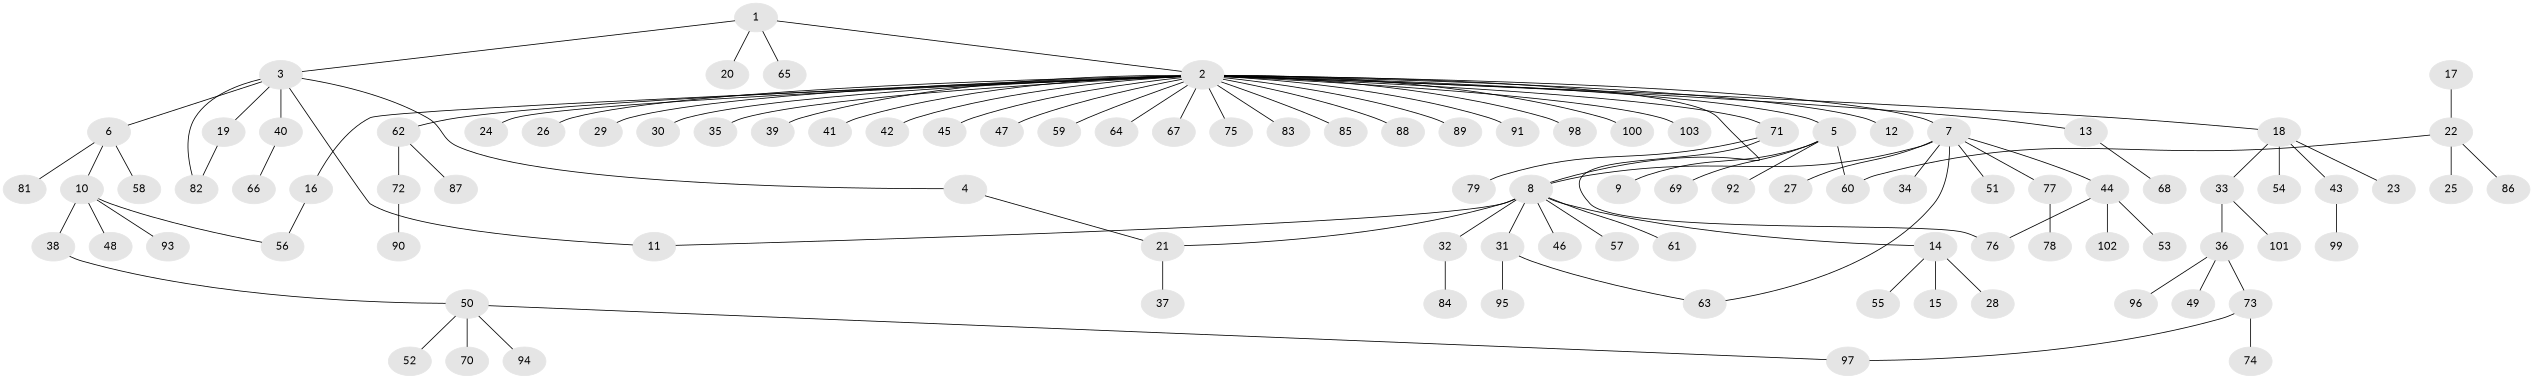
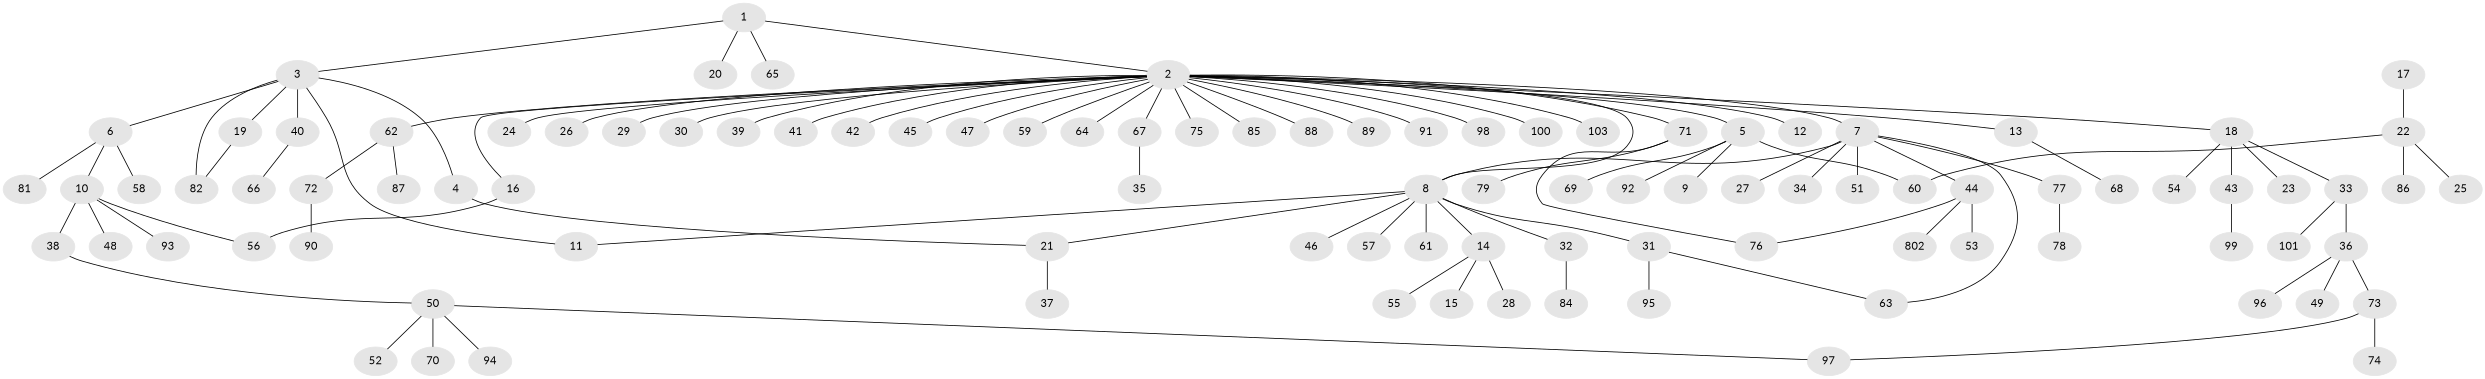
edge "2" -- "35": now "67" -- "35"
node "83": removed
node "102": label "102" -> "802"
